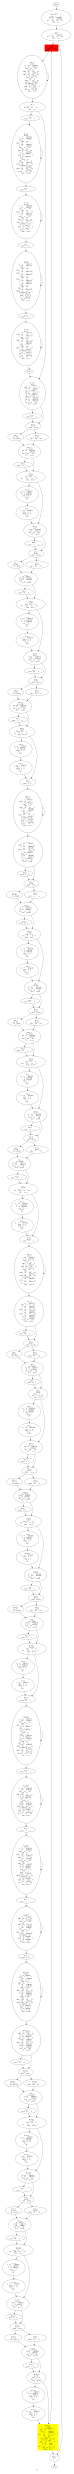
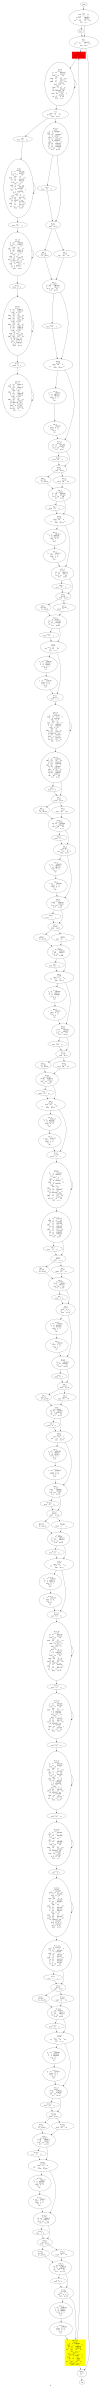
node "B3_0": added
node "B16_0": removed
